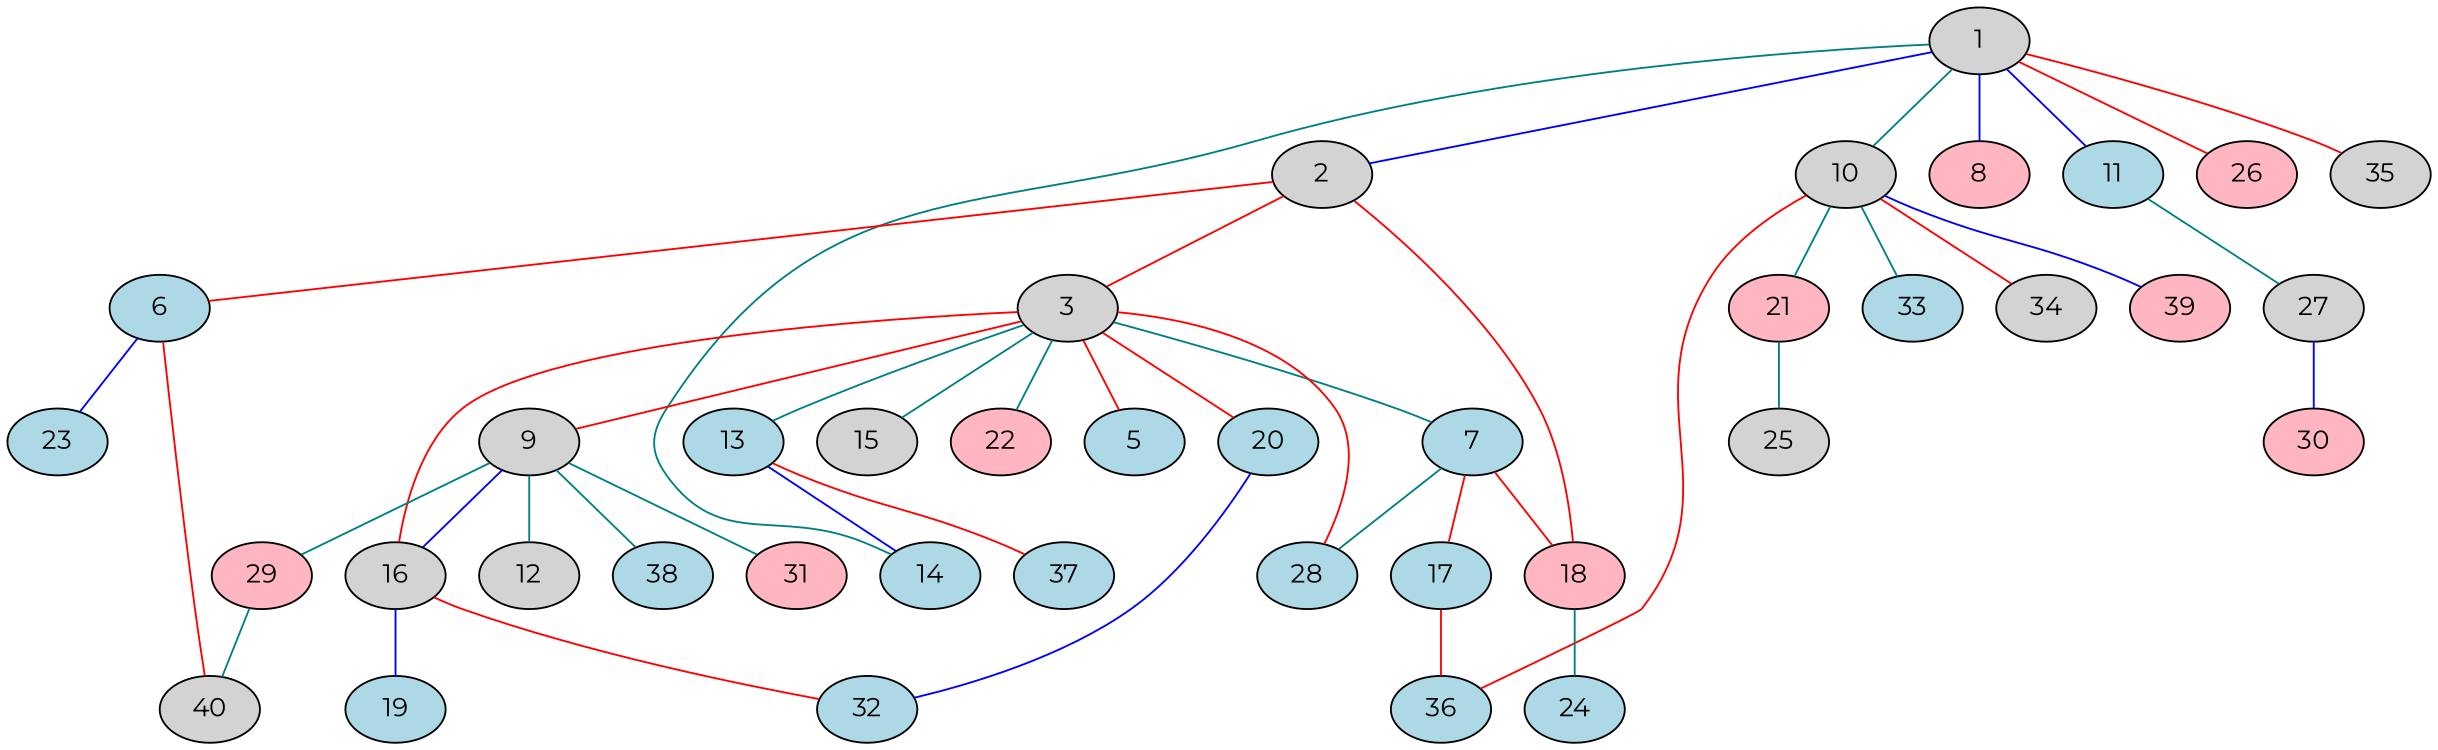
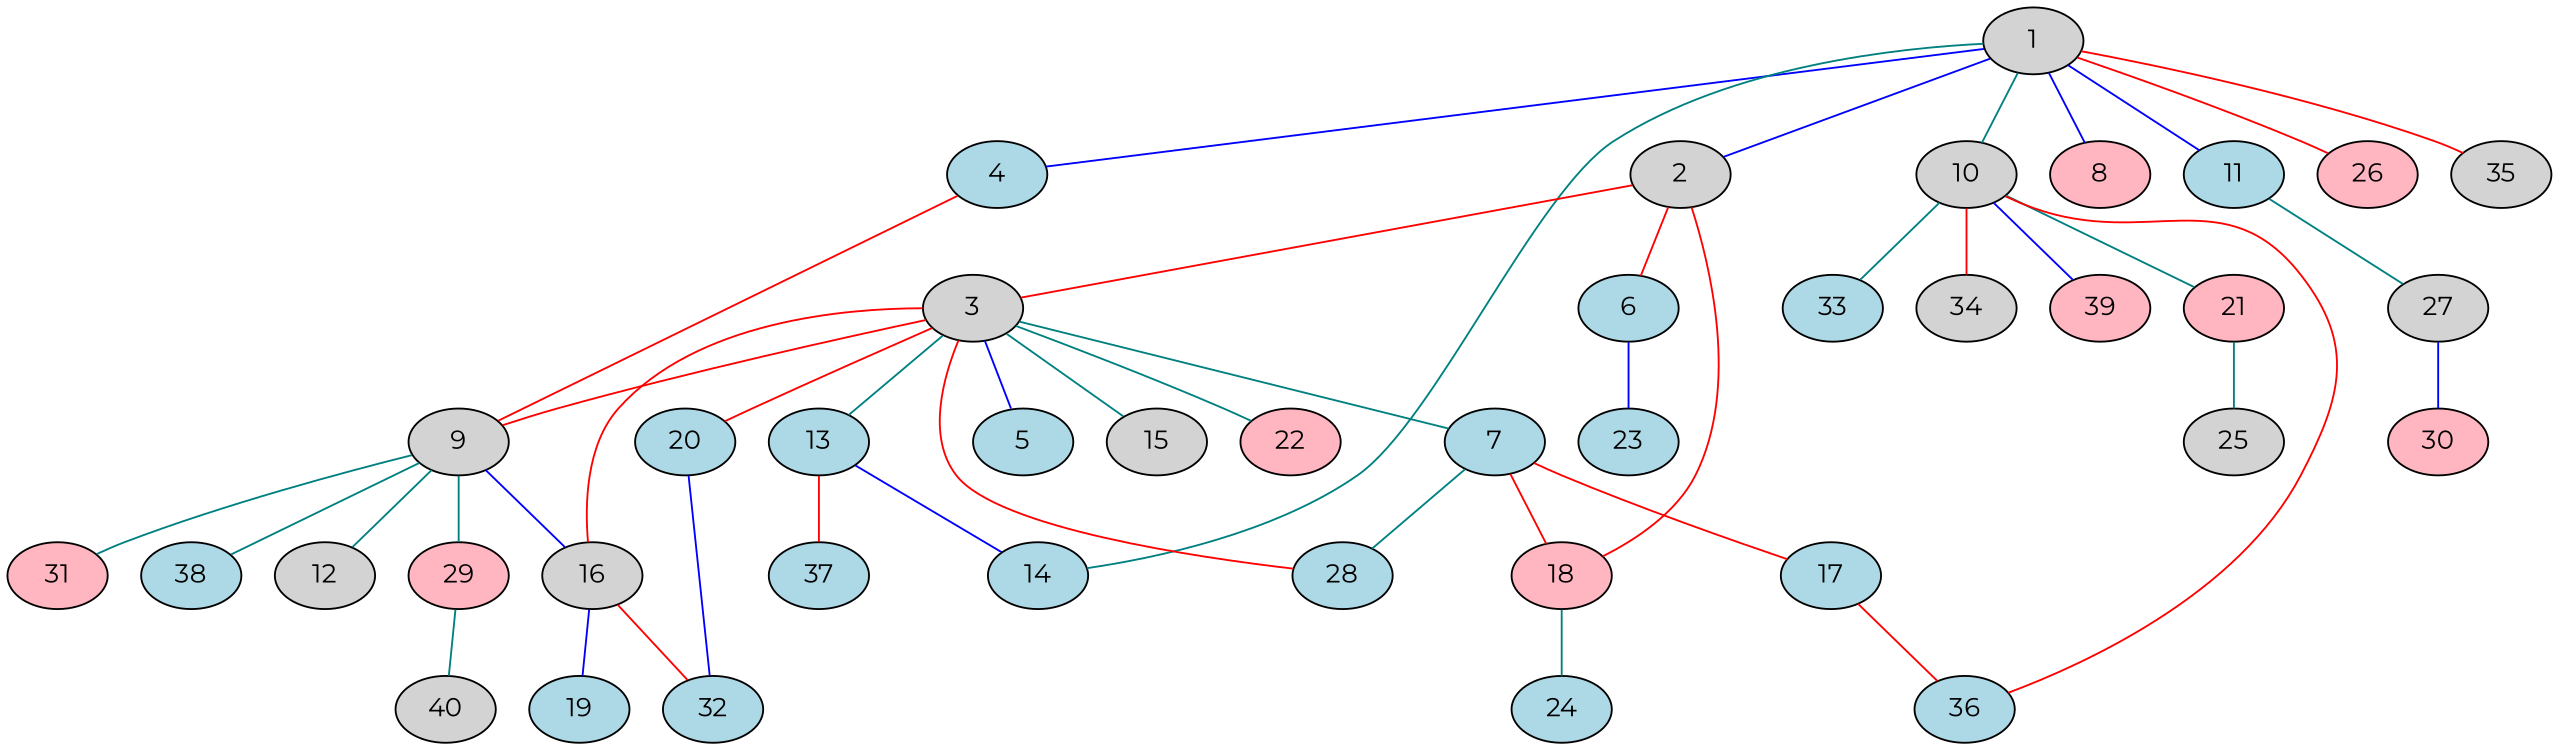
node "4": added
edge "3" -- "5": color red -> blue
edge "6" -- "40": removed
